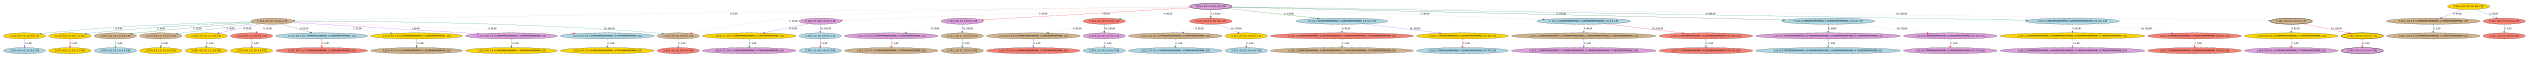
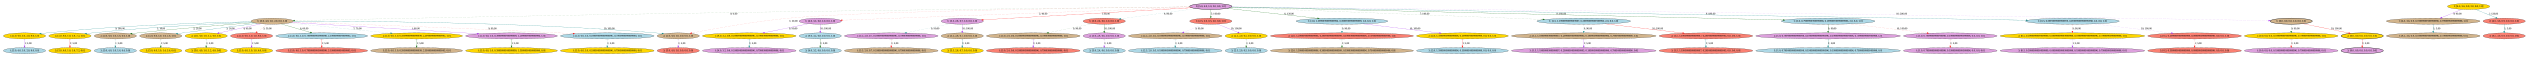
edge "1; [5.0, 4.0, 1.0, 2.0, 8.0, 1.0]" -> "2; [5.0, 4.0, 1.0, 2.0, 8.0, 1.0]": label "0; 0,00" -> "9; 180,00"
edge "2; [4.0, 3.2, 0.8, 0.0, 0.0, 1.0]" -> "3; [4.0, 3.2, 0.8, 0.0, 0.0, 0.0]": color red -> darkgreen
node "3; [3.5, 2.8, 0.7, 0.0, 0.0, 0.0]": fillcolor tan -> gold
